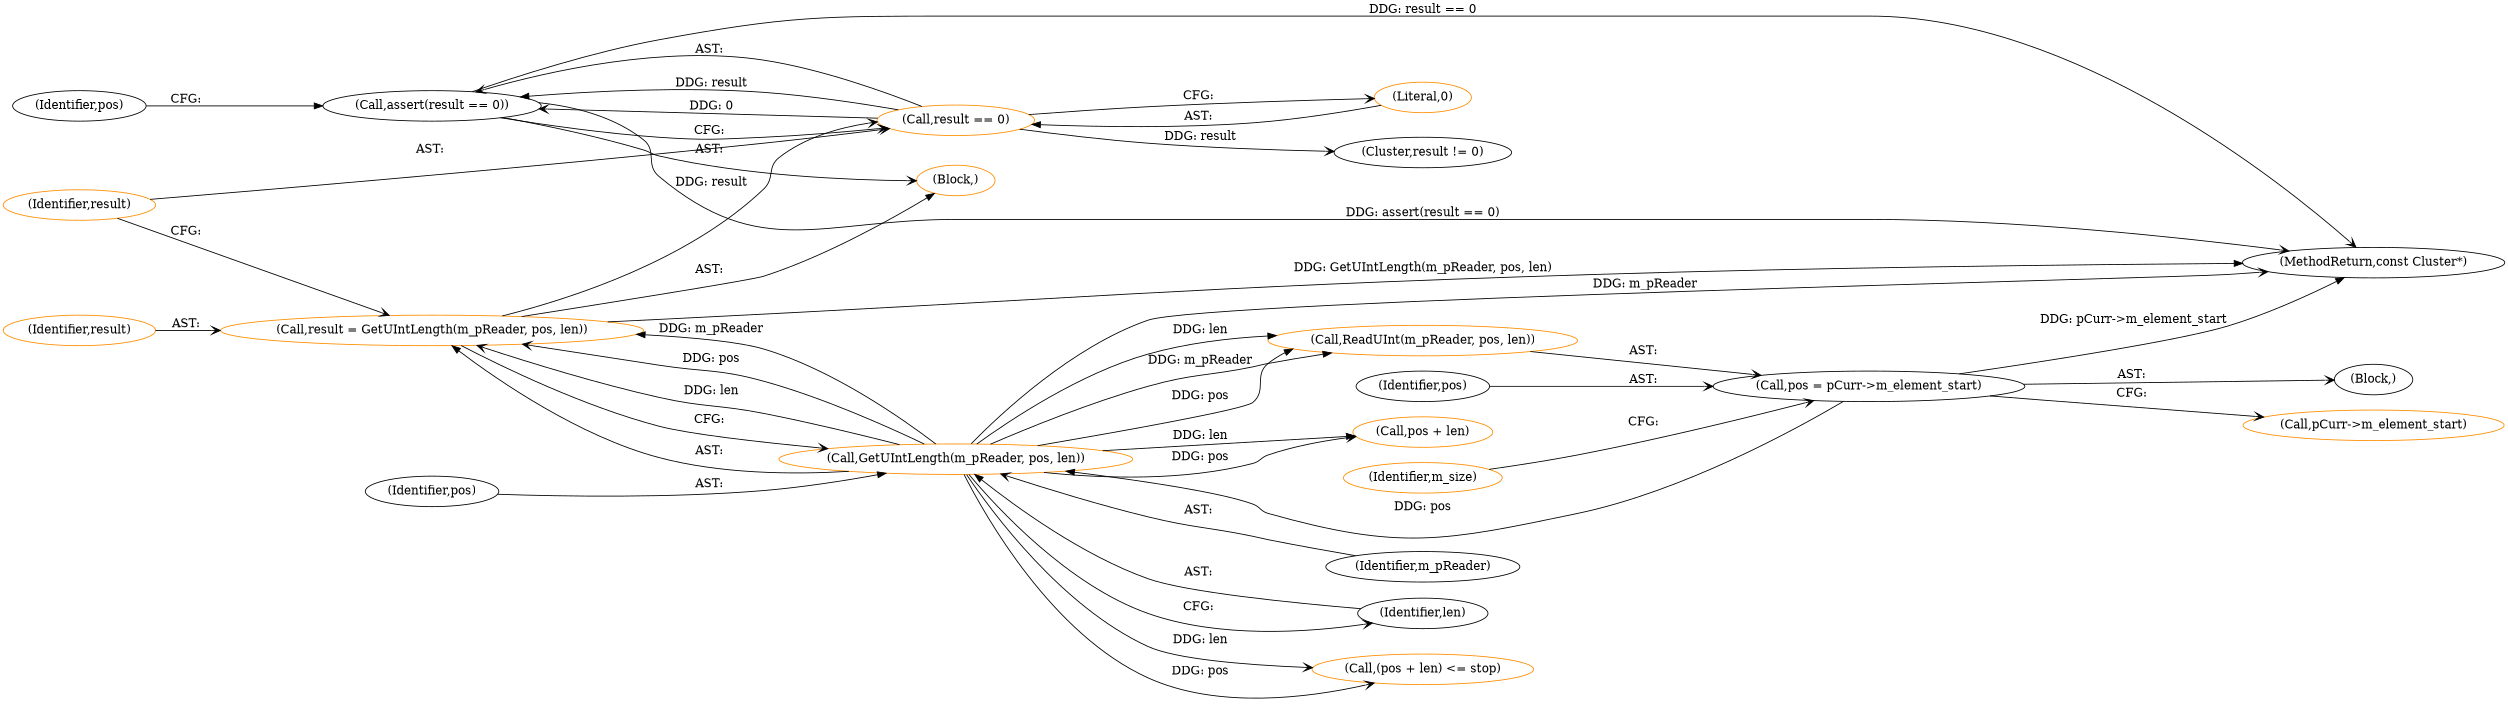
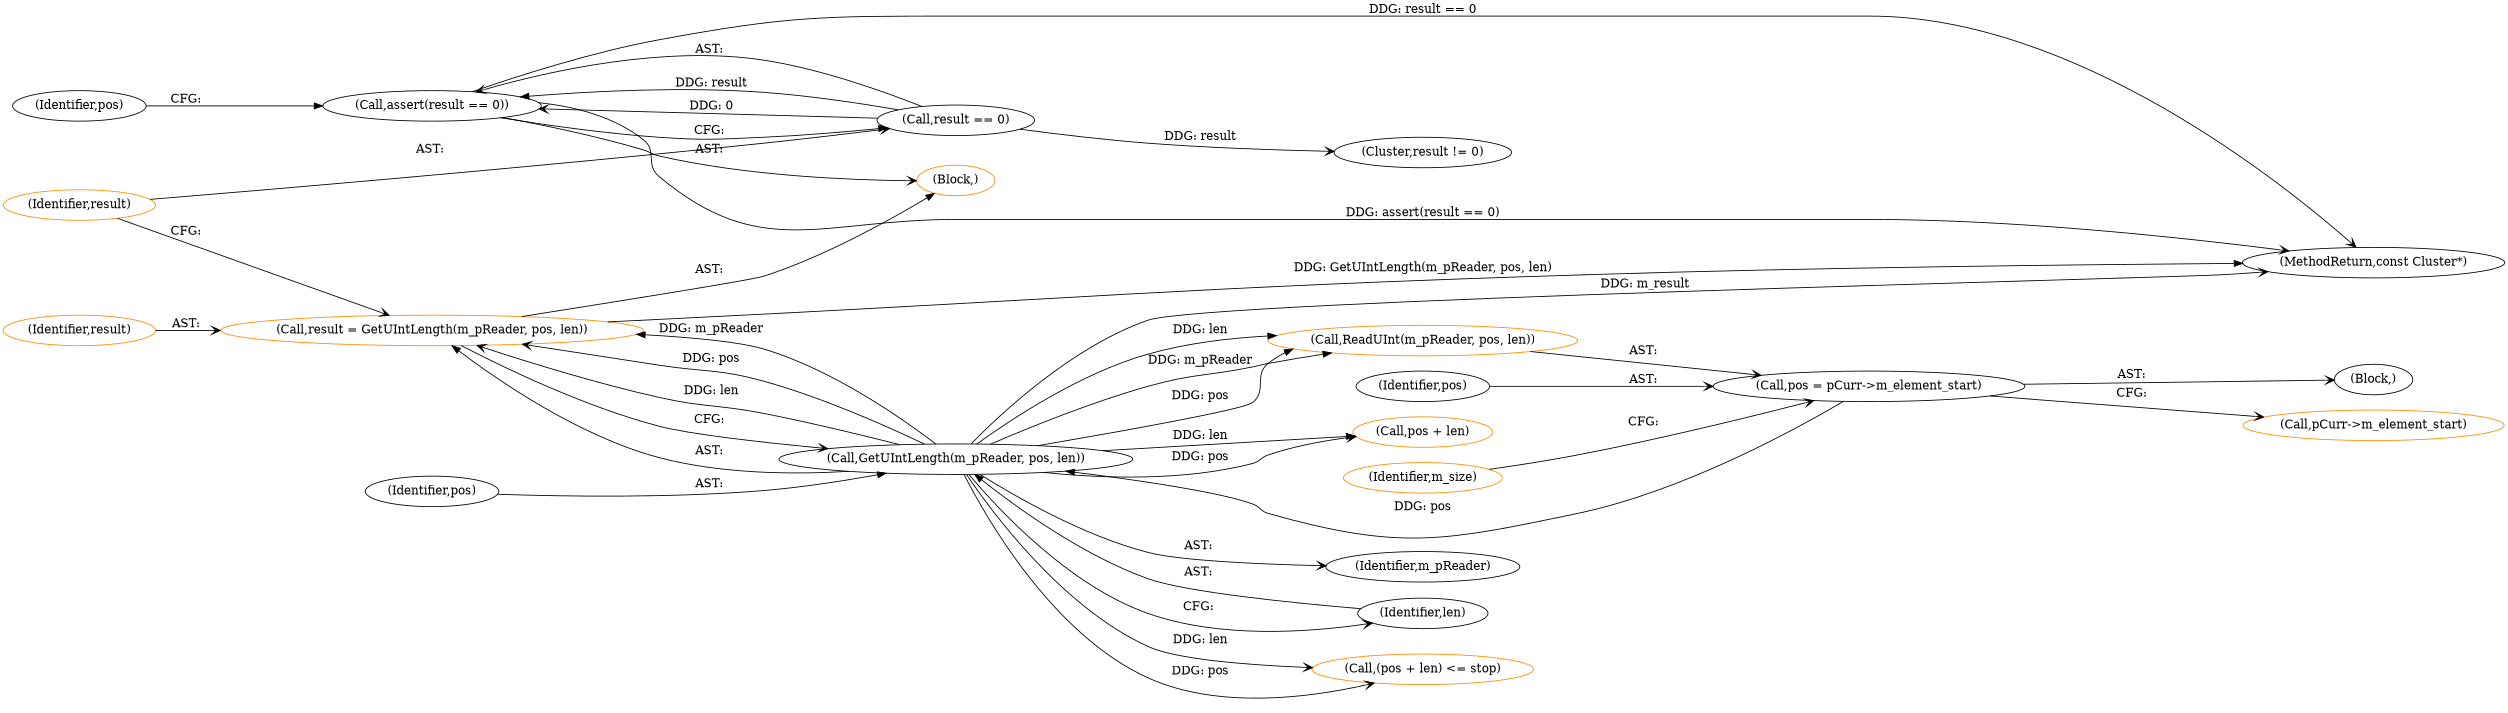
node "(Literal,0)": removed
node "(Call,result == 0)": color darkorange -> black
edge "(Call,assert(result == 0))" -> "(Call,result == 0)": arrowhead vee -> normal
edge "(Call,result = GetUIntLength(m_pReader, pos, len))" -> "(Call,result == 0)": removed, label "DDG: result"
edge "(Call,GetUIntLength(m_pReader, pos, len))" -> "(MethodReturn,const Cluster*)": label "DDG: m_pReader" -> "DDG: m_result"
edge "(Call,pos = pCurr->m_element_start)" -> "(MethodReturn,const Cluster*)": removed, label "DDG: pCurr->m_element_start"
node "(Call,GetUIntLength(m_pReader, pos, len))": color darkorange -> black
edge "(Identifier,m_pReader)" -> "(Call,GetUIntLength(m_pReader, pos, len))": reversed
